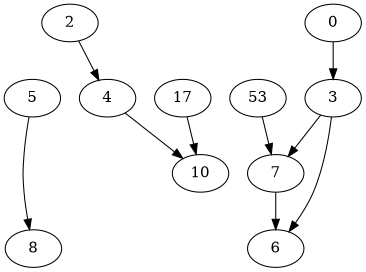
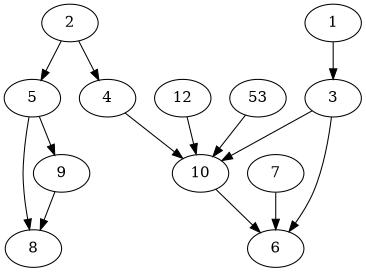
node "0": label "0" -> "1"
edge "2" -> "5": added
node "17": label "17" -> "12"
edge "53" -> "7": now "53" -> "10"
edge "3" -> "7": now "3" -> "10"
node "9": added
edge "10" -> "6": added
